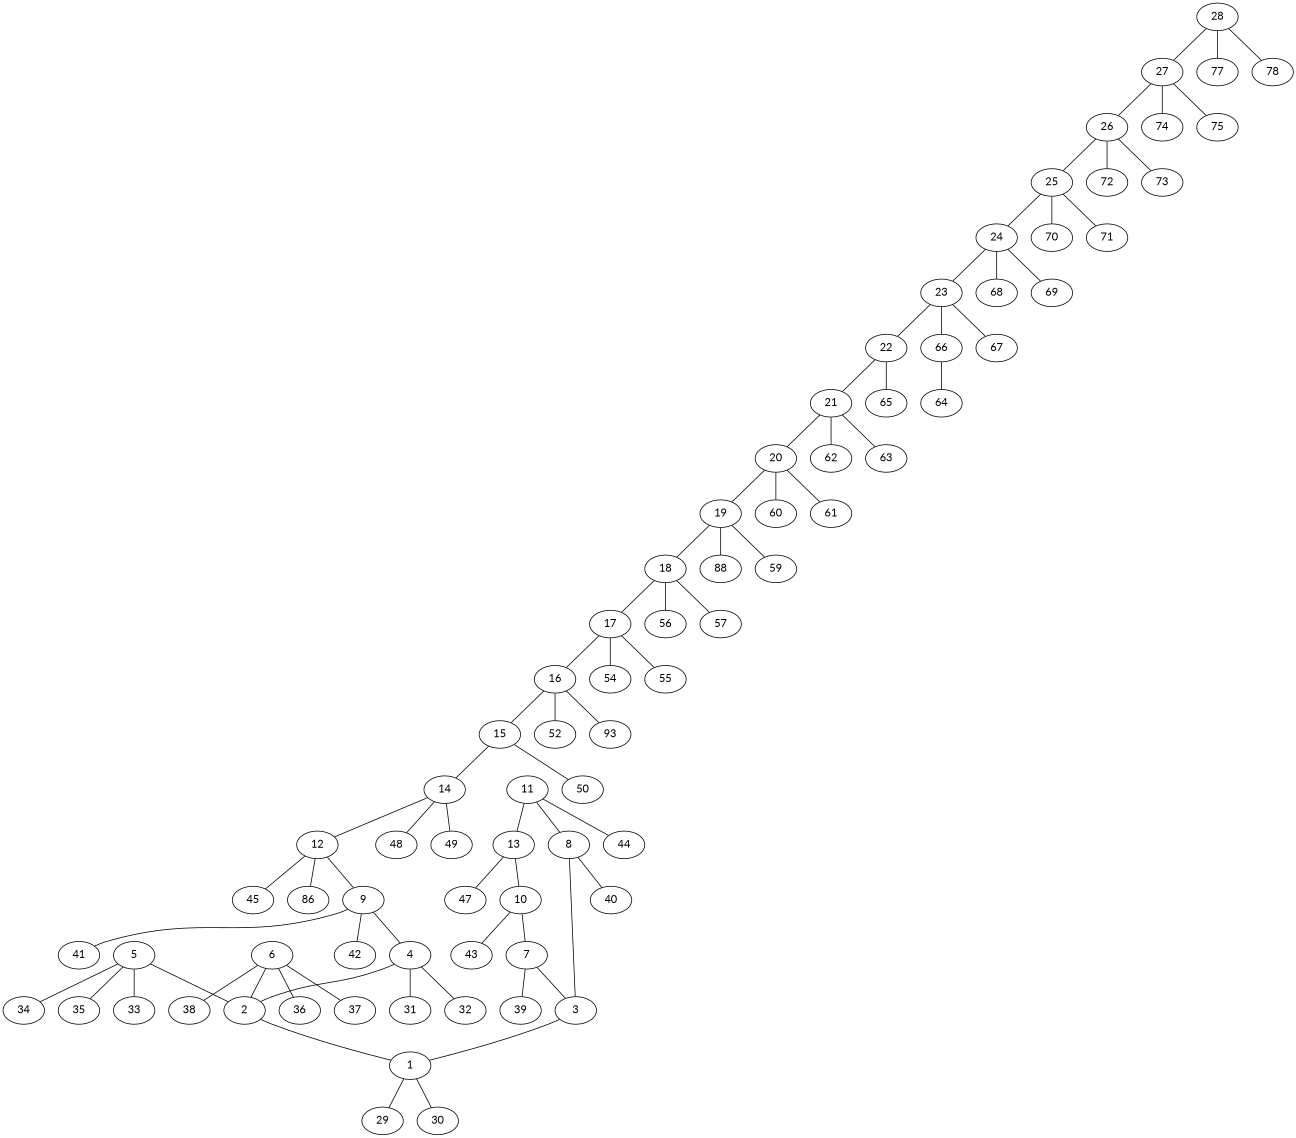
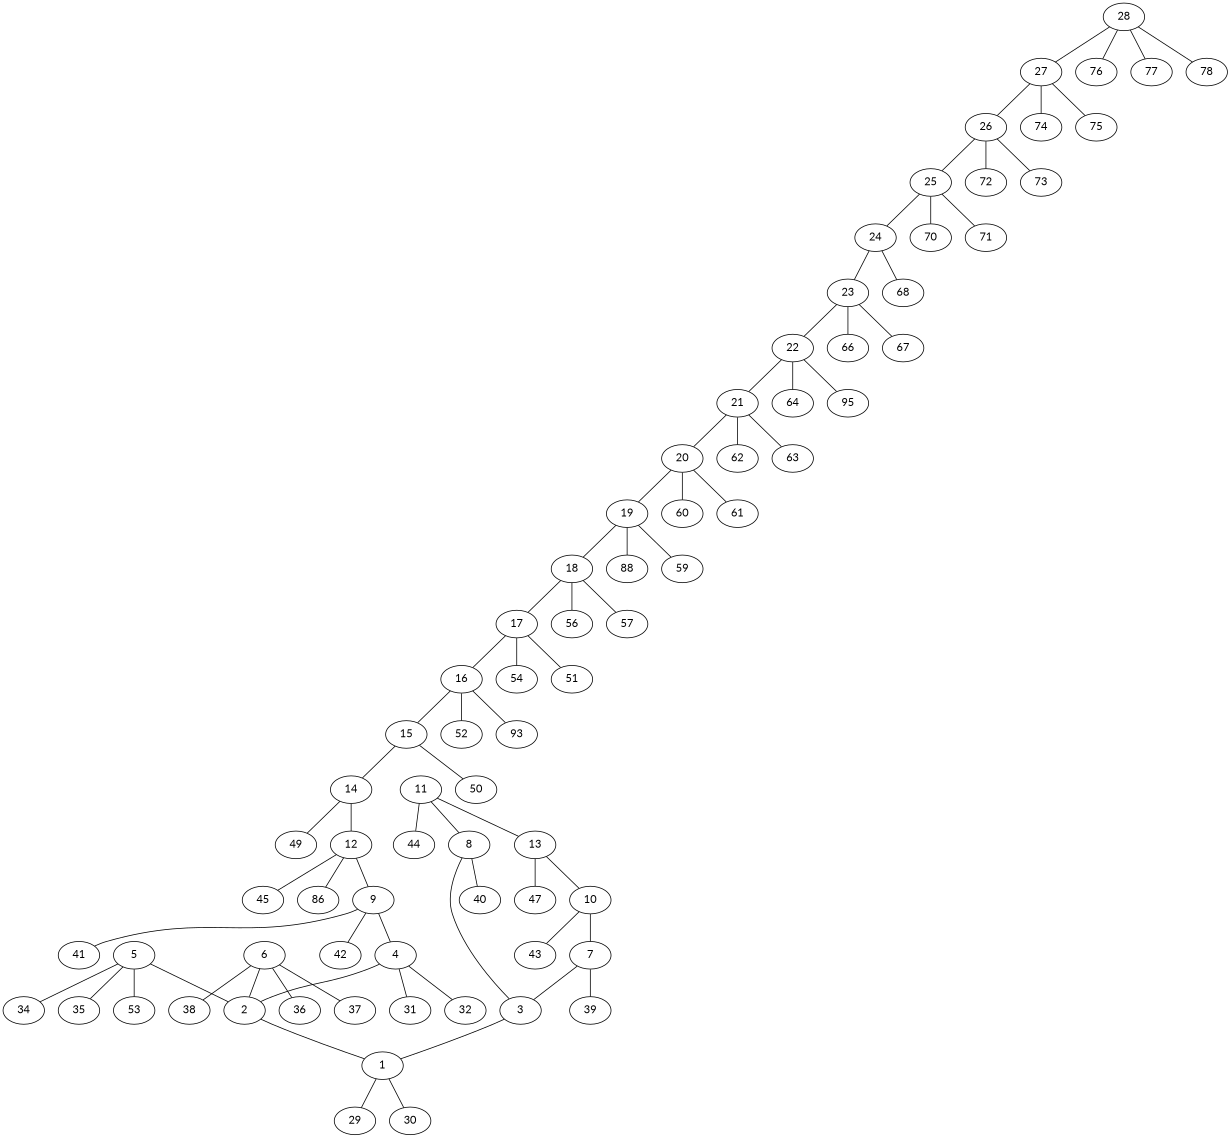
node "76": added
node "69": removed
edge "66" -- "64": now "22" -- "64"
node "65": label "65" -> "95"
node "55": label "55" -> "51"
node "48": removed
node "33": label "33" -> "53"
